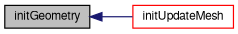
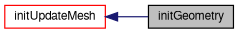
edge "initUpdateMesh" -> "initGeometry": reversed
